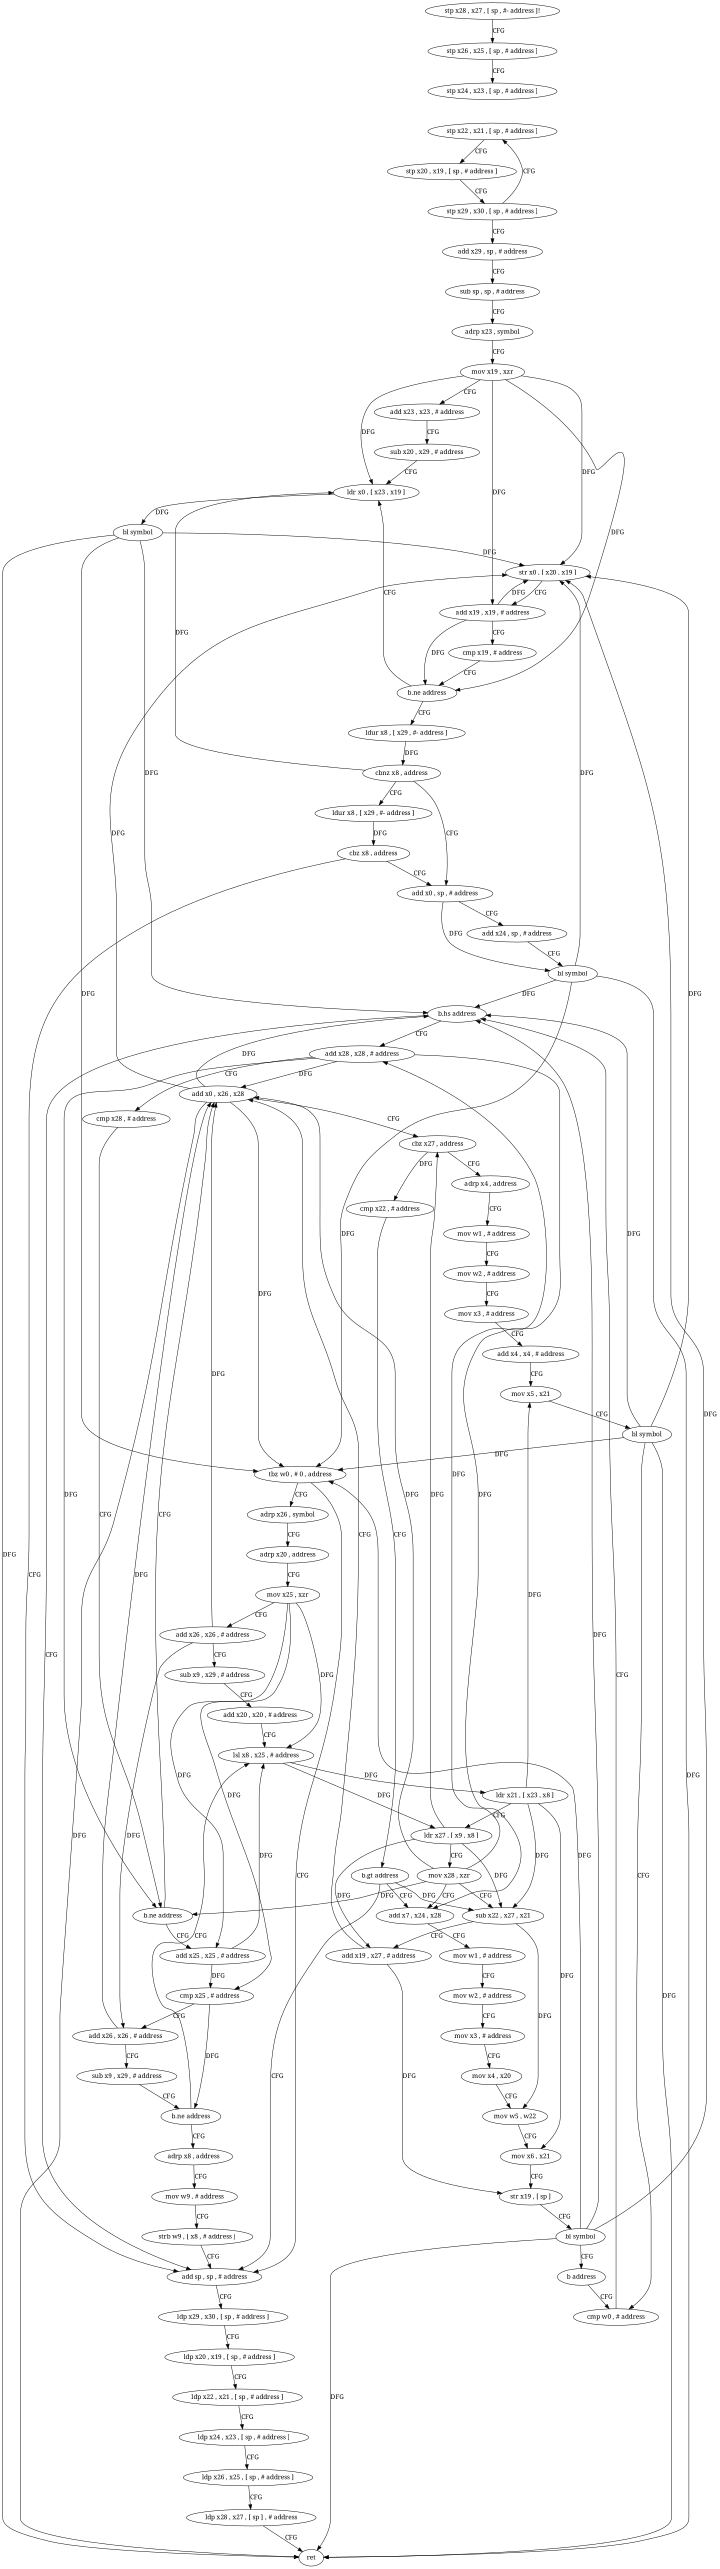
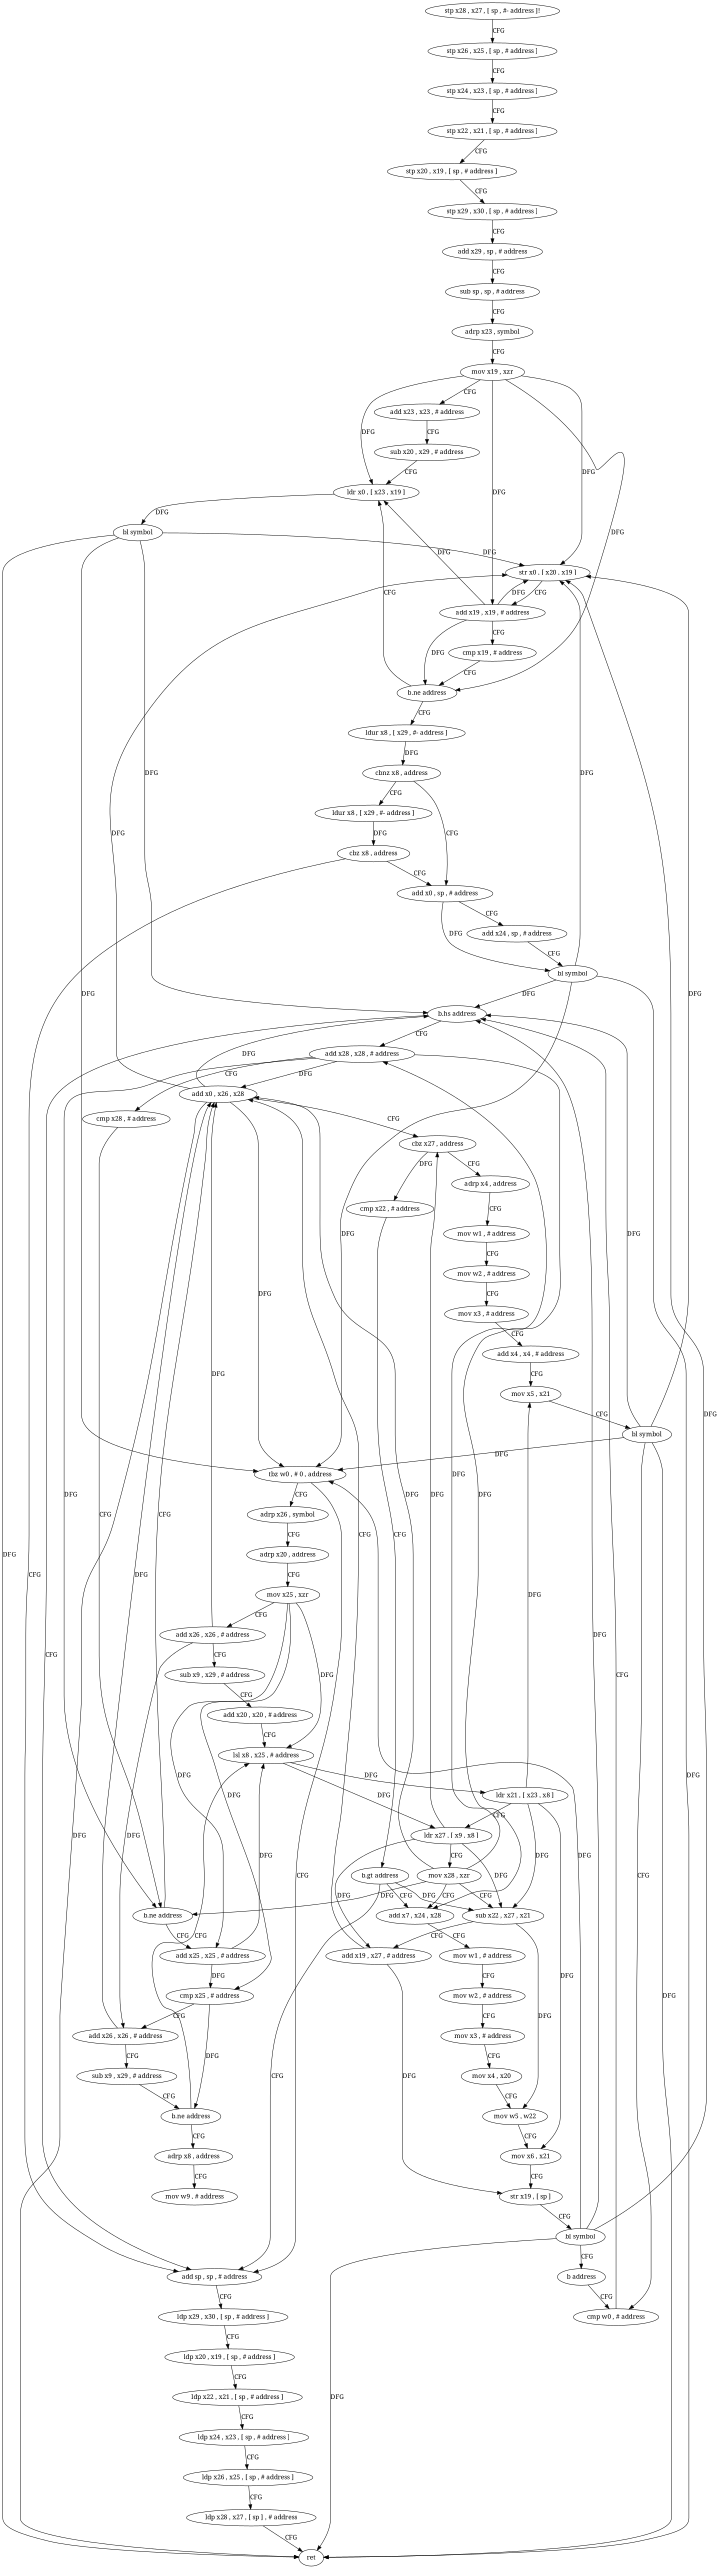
edge "stp x29 , x30 , [ sp , # address ]" -> "stp x22 , x21 , [ sp , # address ]": now "stp x24 , x23 , [ sp , # address ]" -> "stp x22 , x21 , [ sp , # address ]"
edge "cbnz x8 , address" -> "ldr x0 , [ x23 , x19 ]": now "add x19 , x19 , # address" -> "ldr x0 , [ x23 , x19 ]"
node "strb w9 , [ x8 , # address ]": removed
